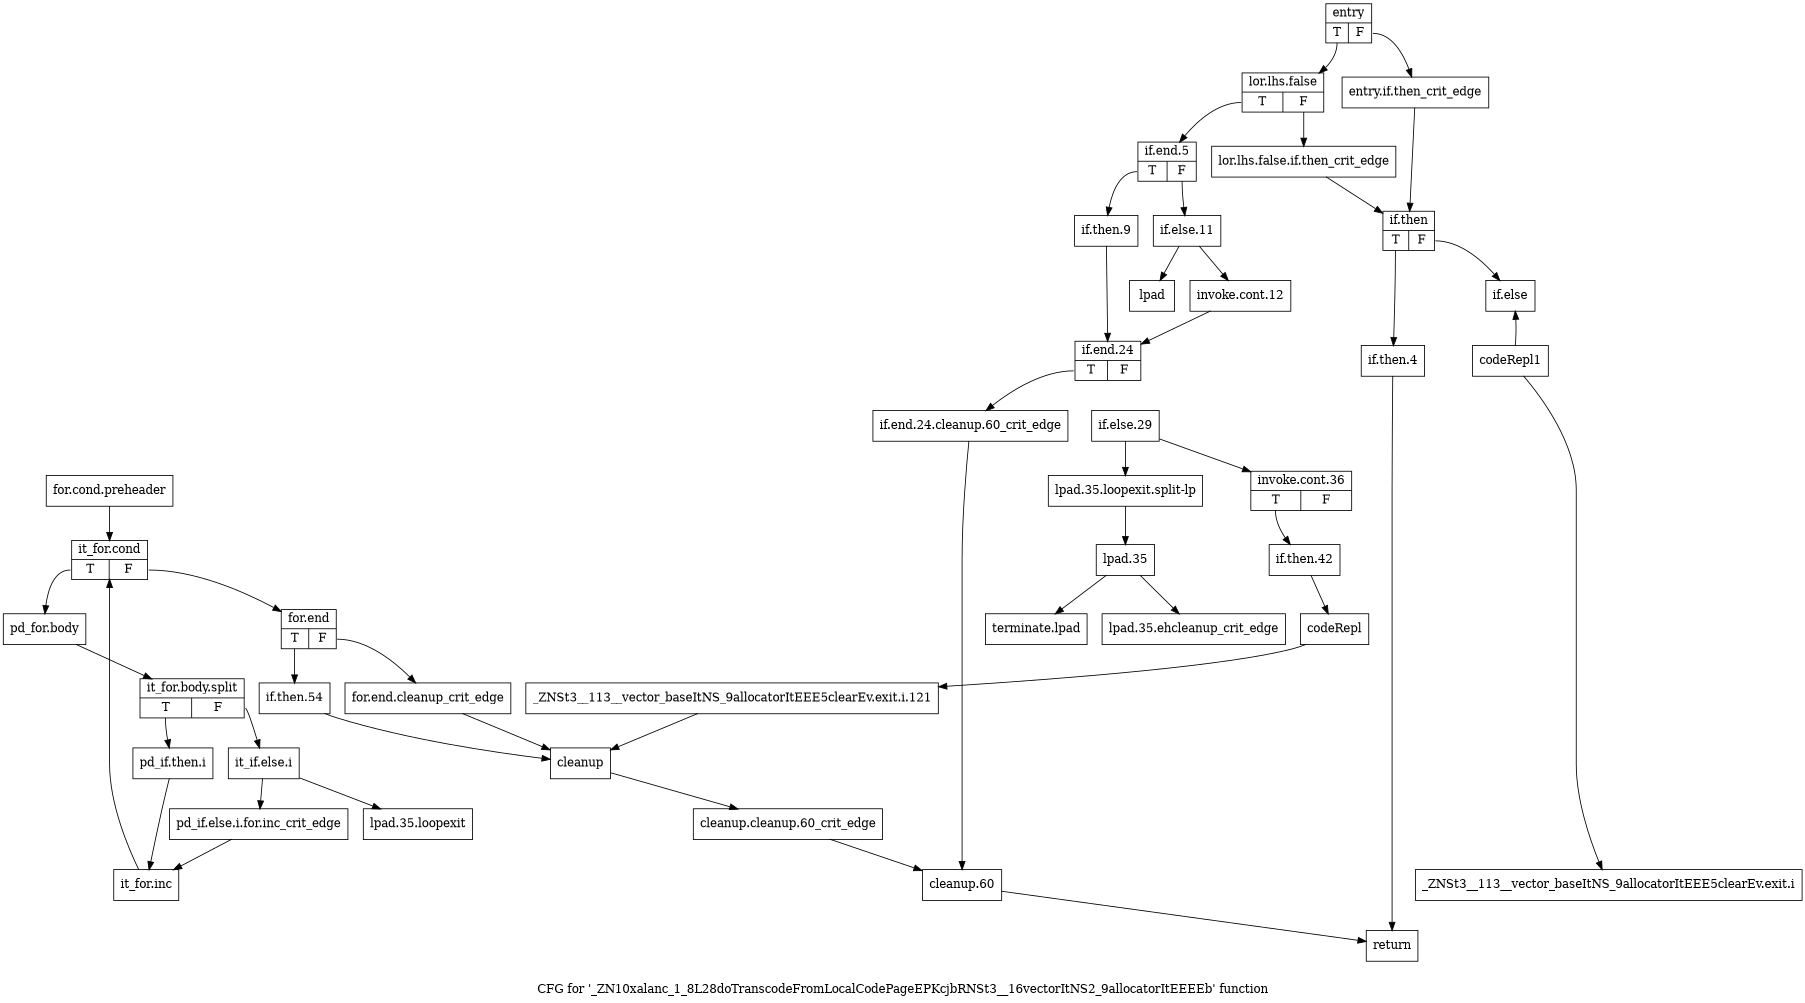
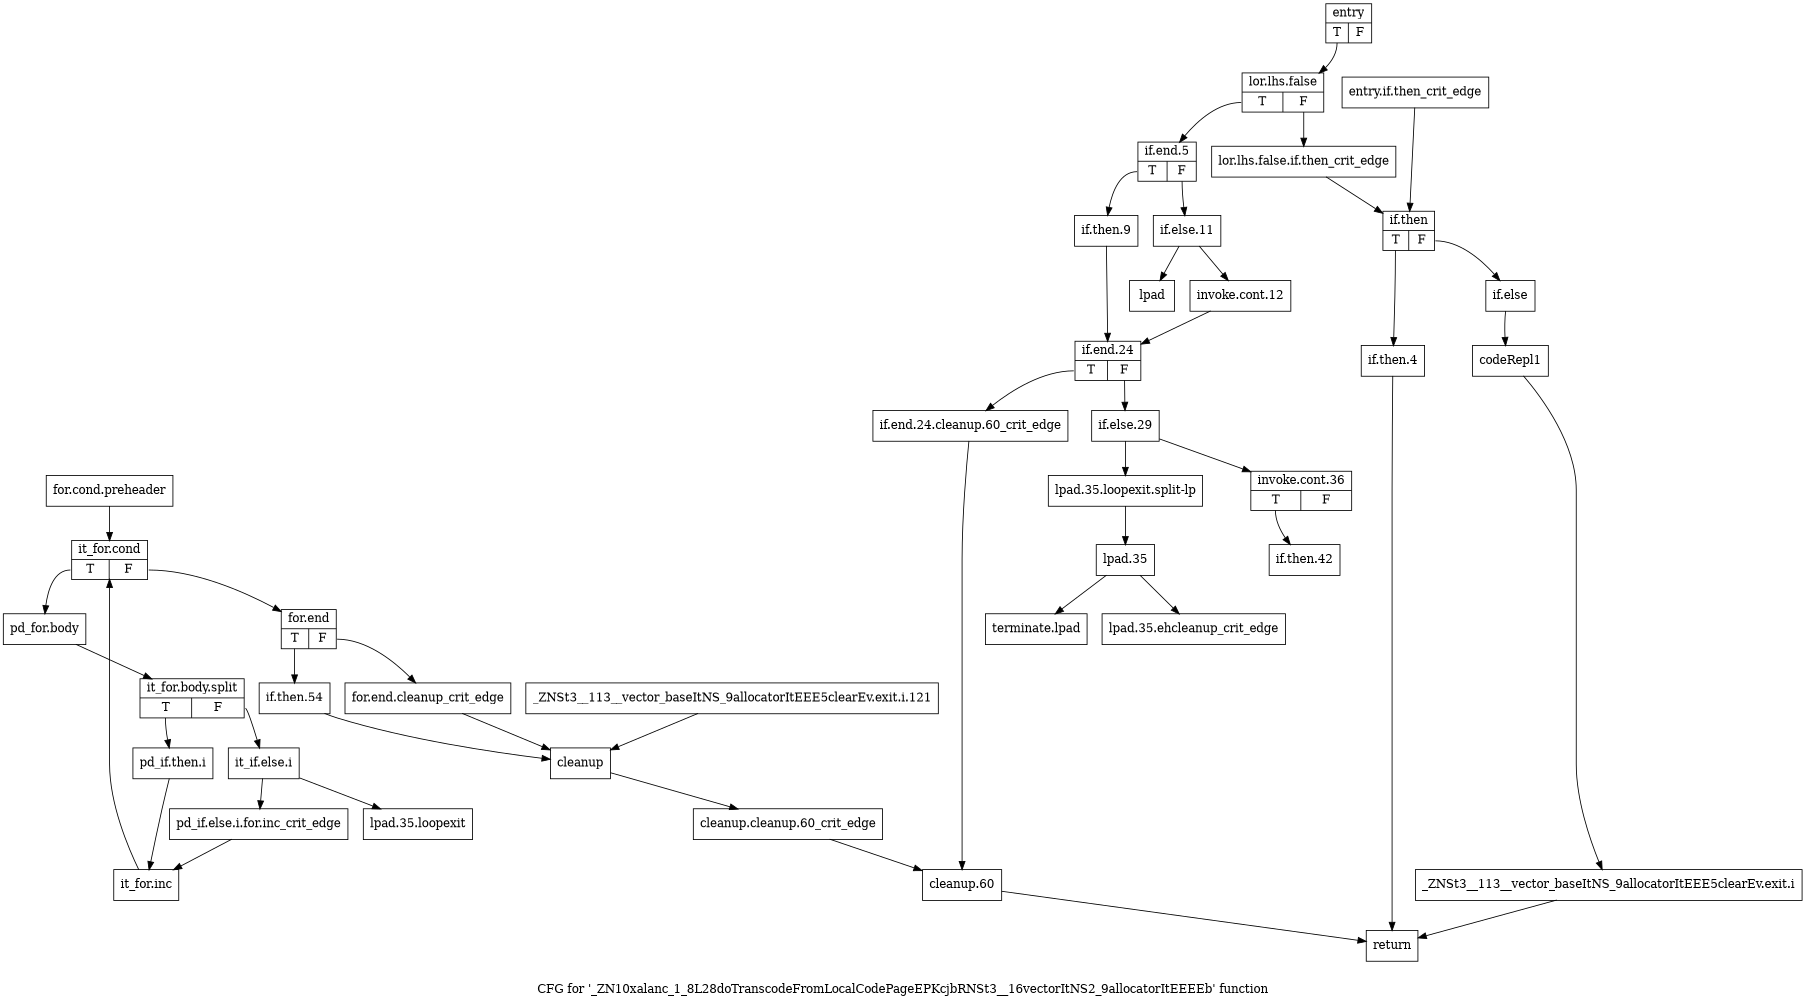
edge "entry" -> "entry.if.then_crit_edge": removed
edge "codeRepl1" -> "if.else": reversed
edge "if.end.24" -> "if.else.29": added
node "codeRepl": removed
edge "_ZNSt3__113__vector_baseItNS_9allocatorItEEE5clearEv.exit.i" -> "return": added
